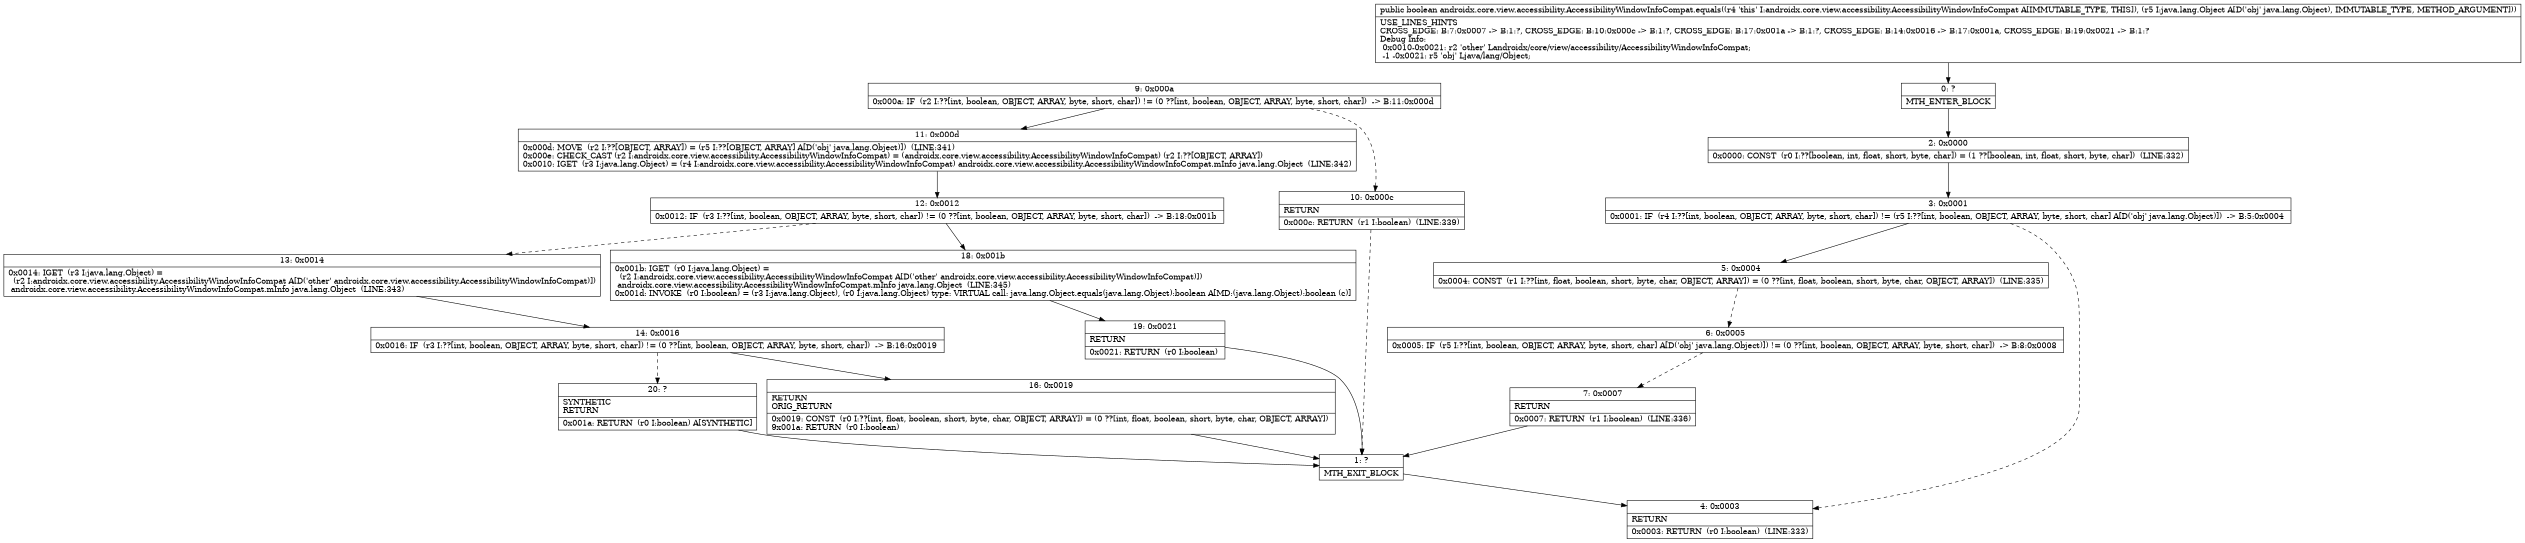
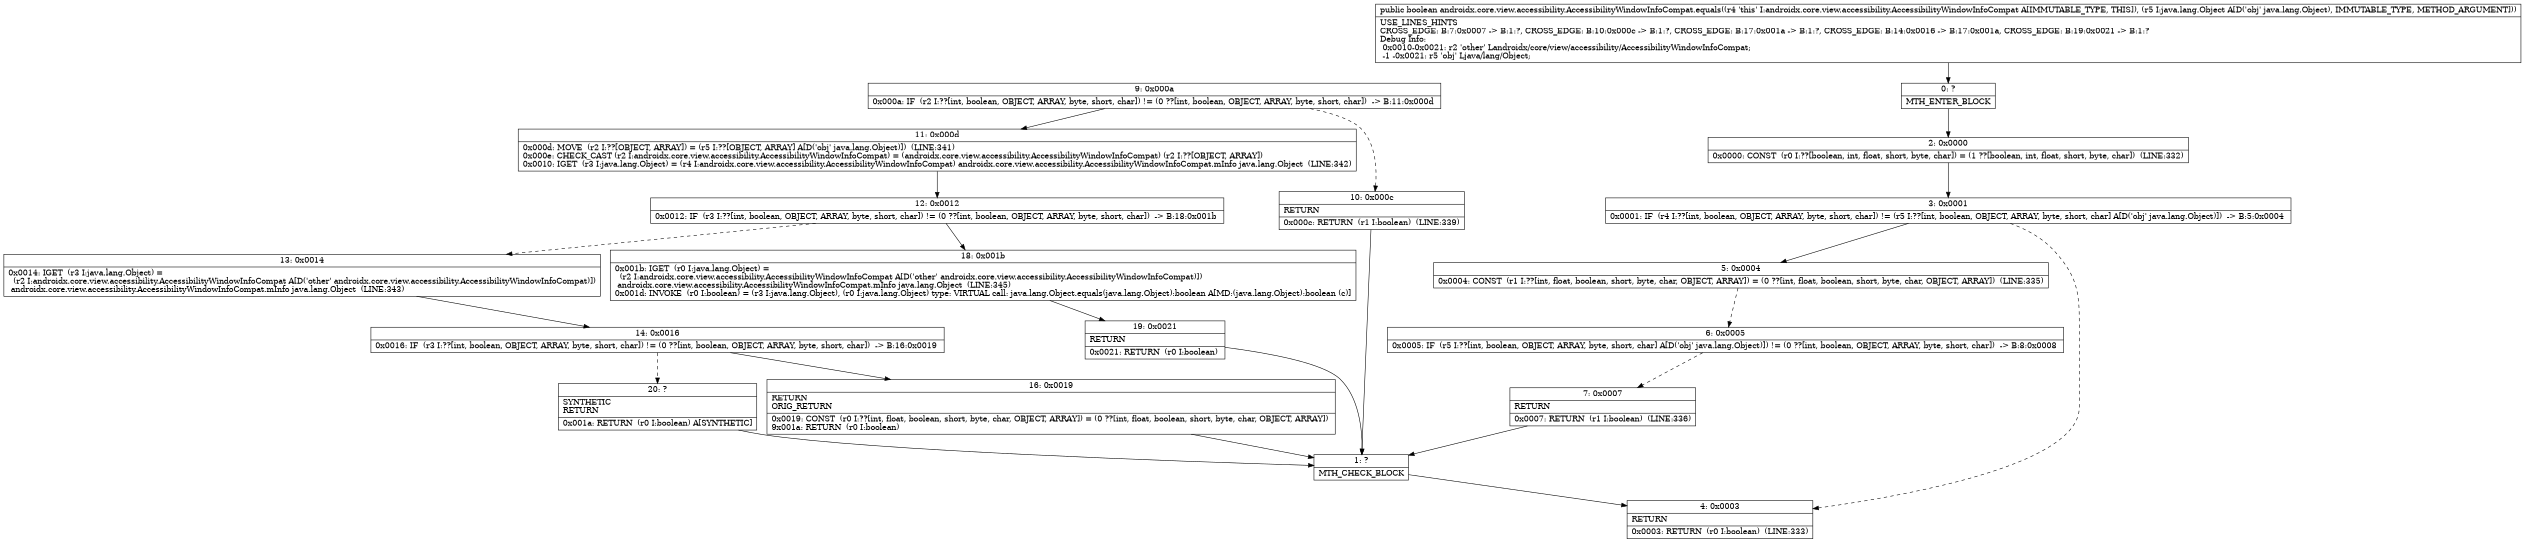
edge "10: 0x000c" -> "1: ?": style dashed -> solid
node "1: ?": text "MTH_EXIT_BLOCK" -> "MTH_CHECK_BLOCK"
